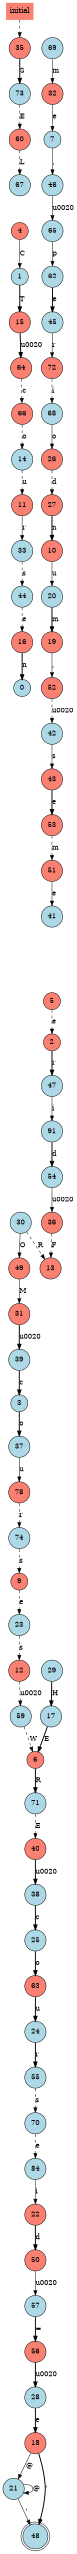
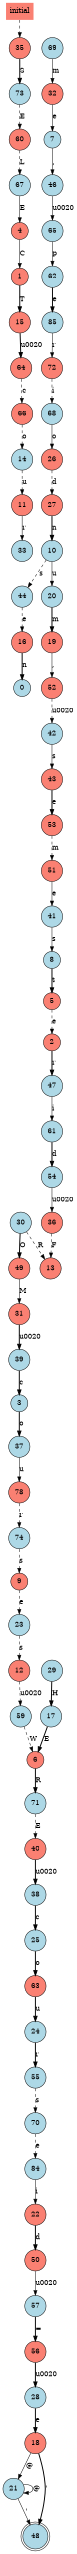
edge "67" -> "4": added, label "E"
node "1": fillcolor lightblue -> salmon
node "45": label "45" -> "85"
node "10": fillcolor salmon -> lightblue
edge "33" -> "44": now "10" -> "44"
node "8": added
node "91": label "91" -> "61"
edge "30" -> "49": style solid -> bold
